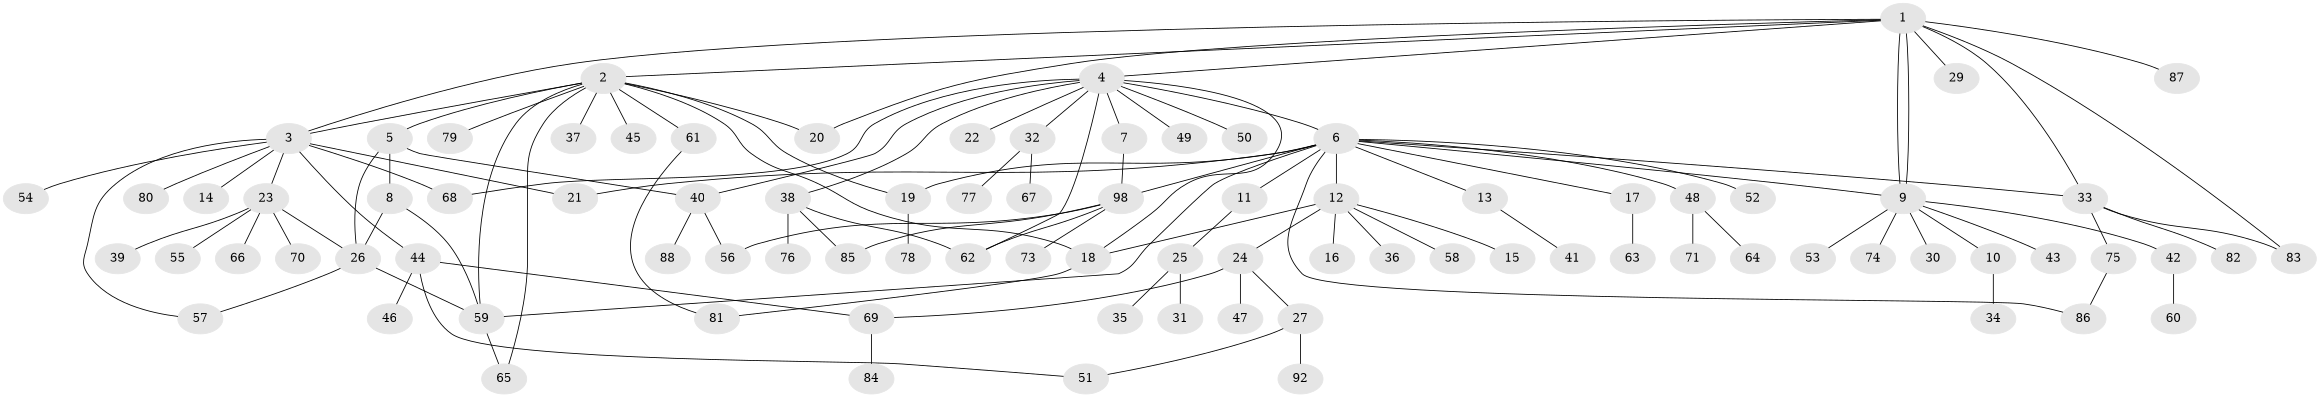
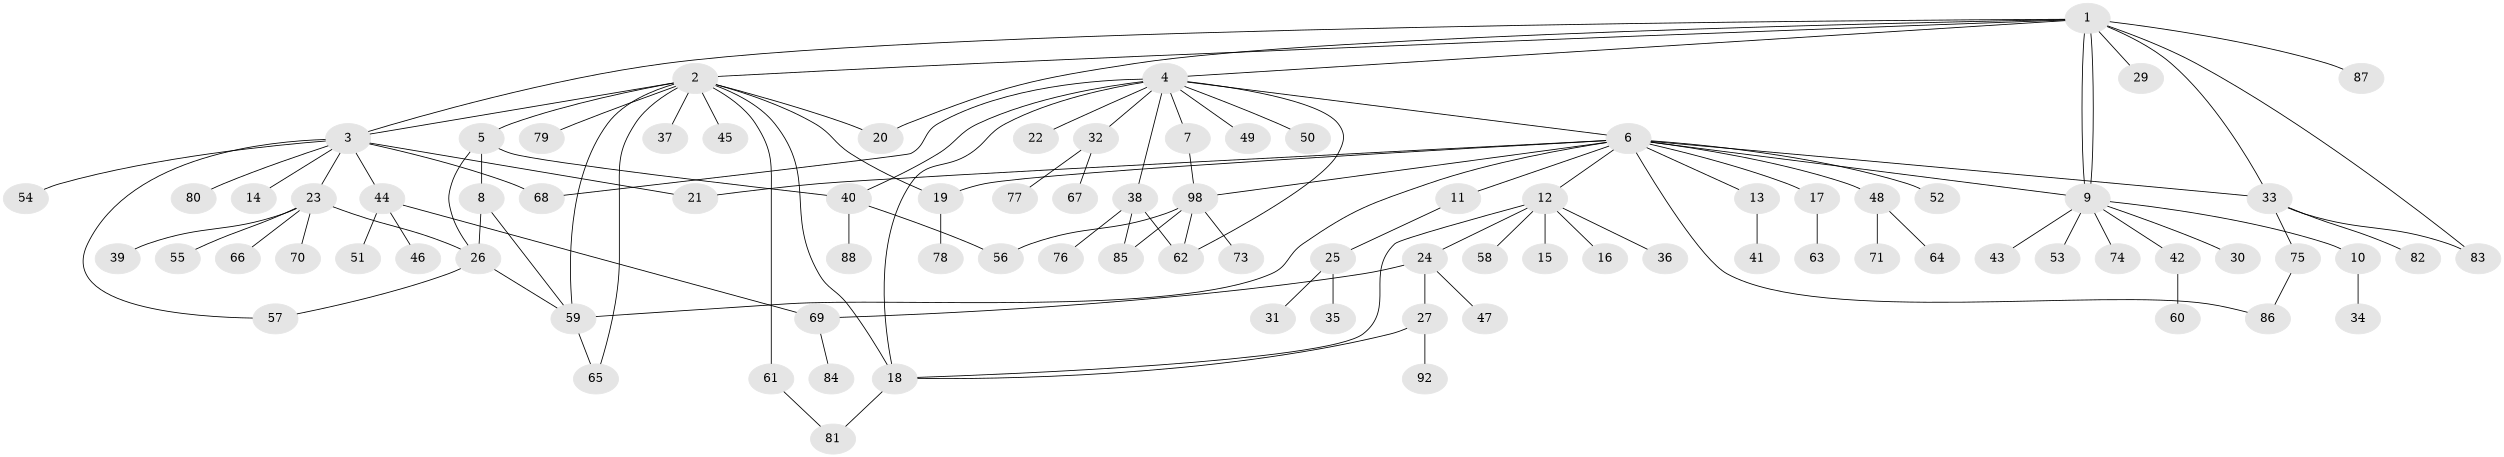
edge "27" -- "51": now "27" -- "18"
